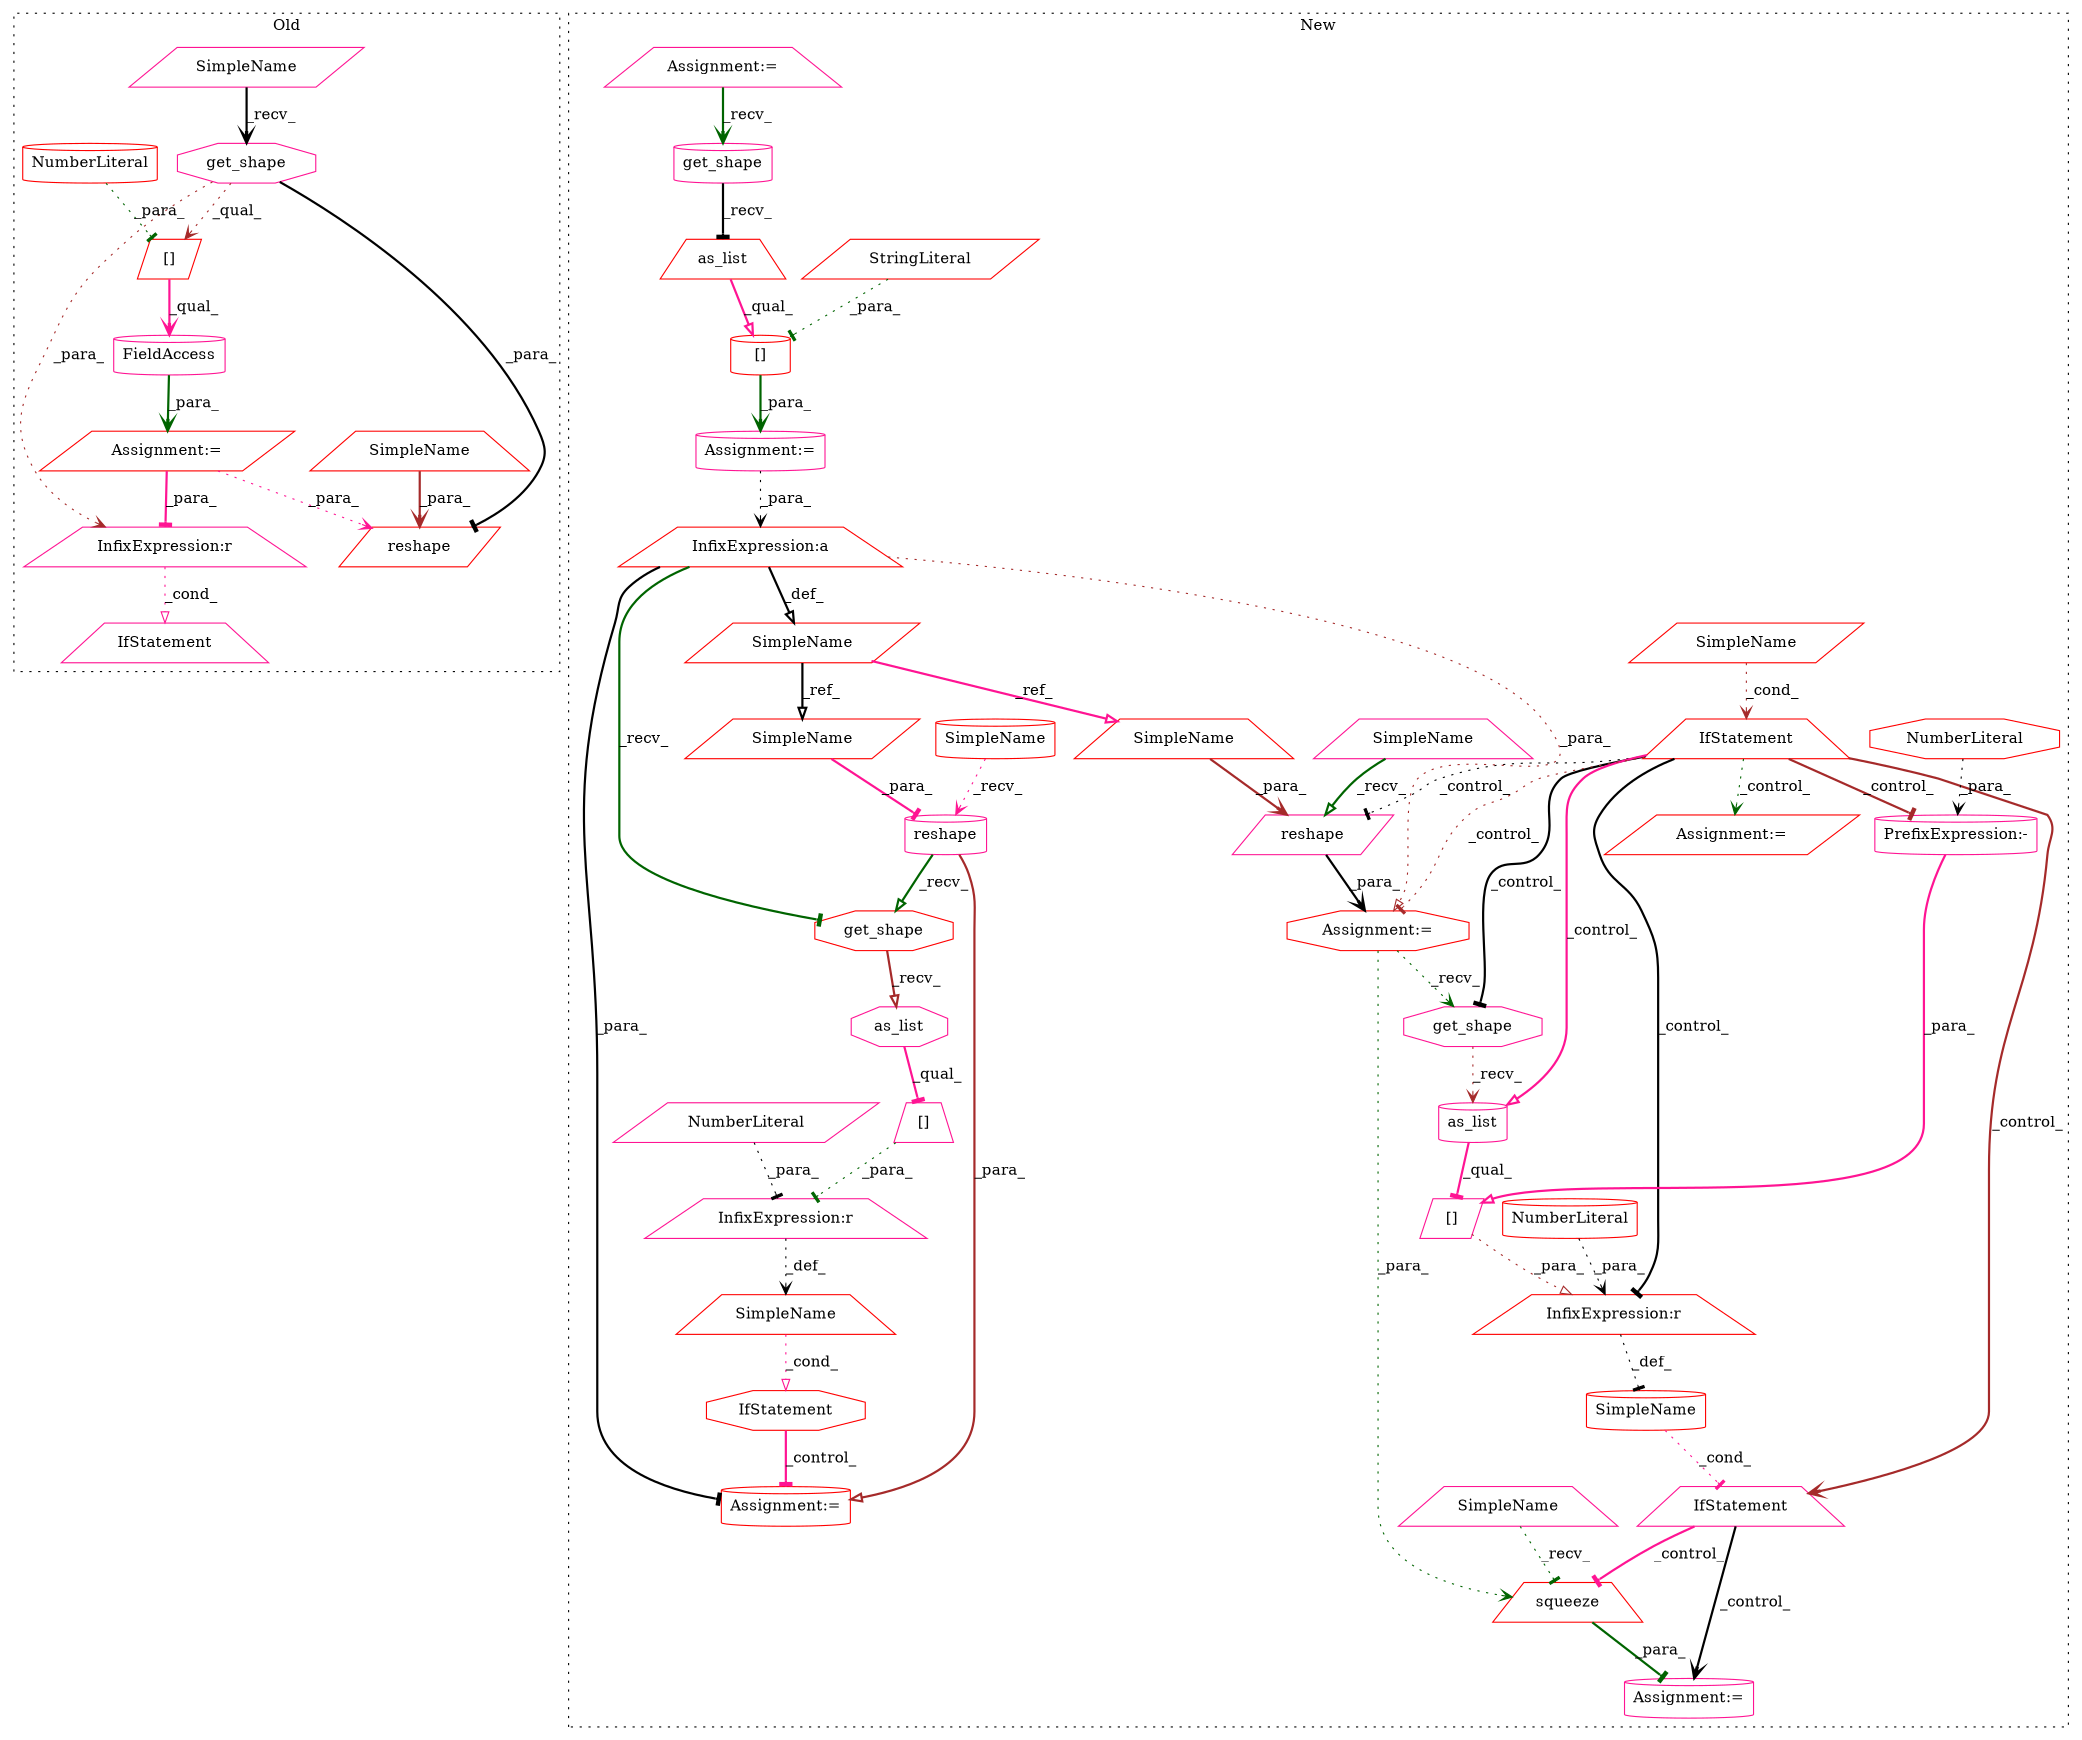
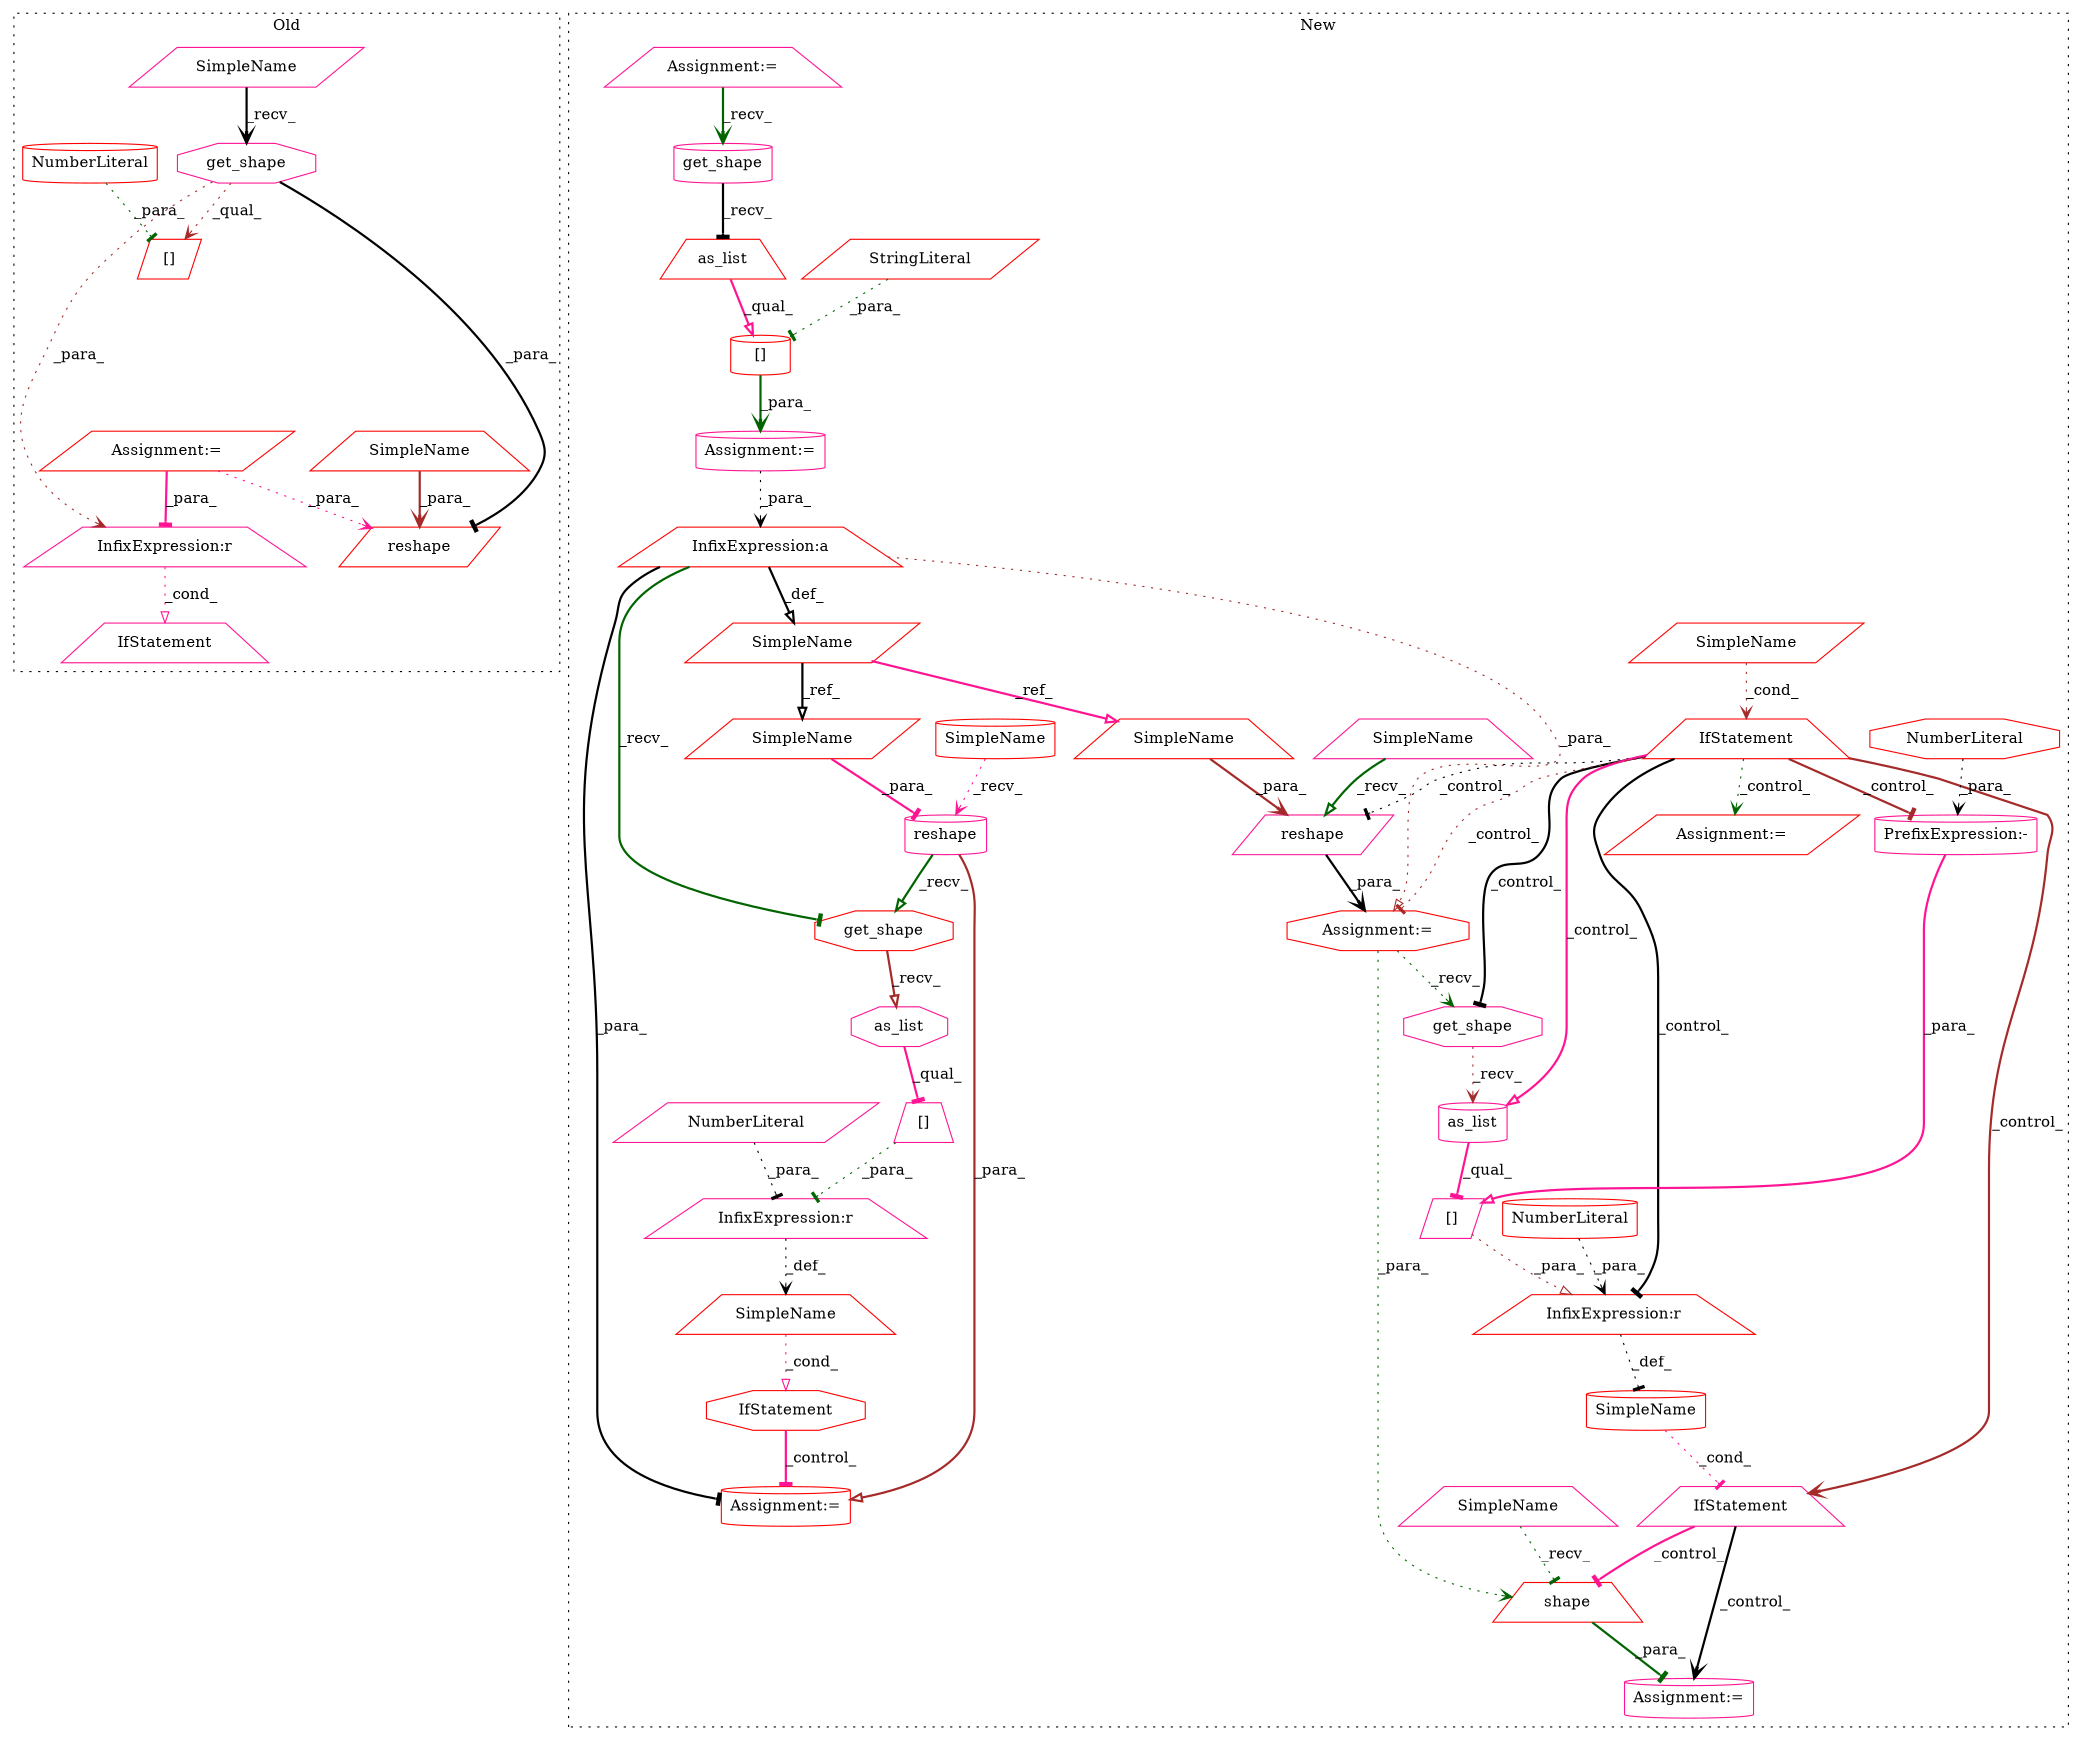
node "FieldAccess": removed
node "squeeze": label "squeeze" -> "shape"
